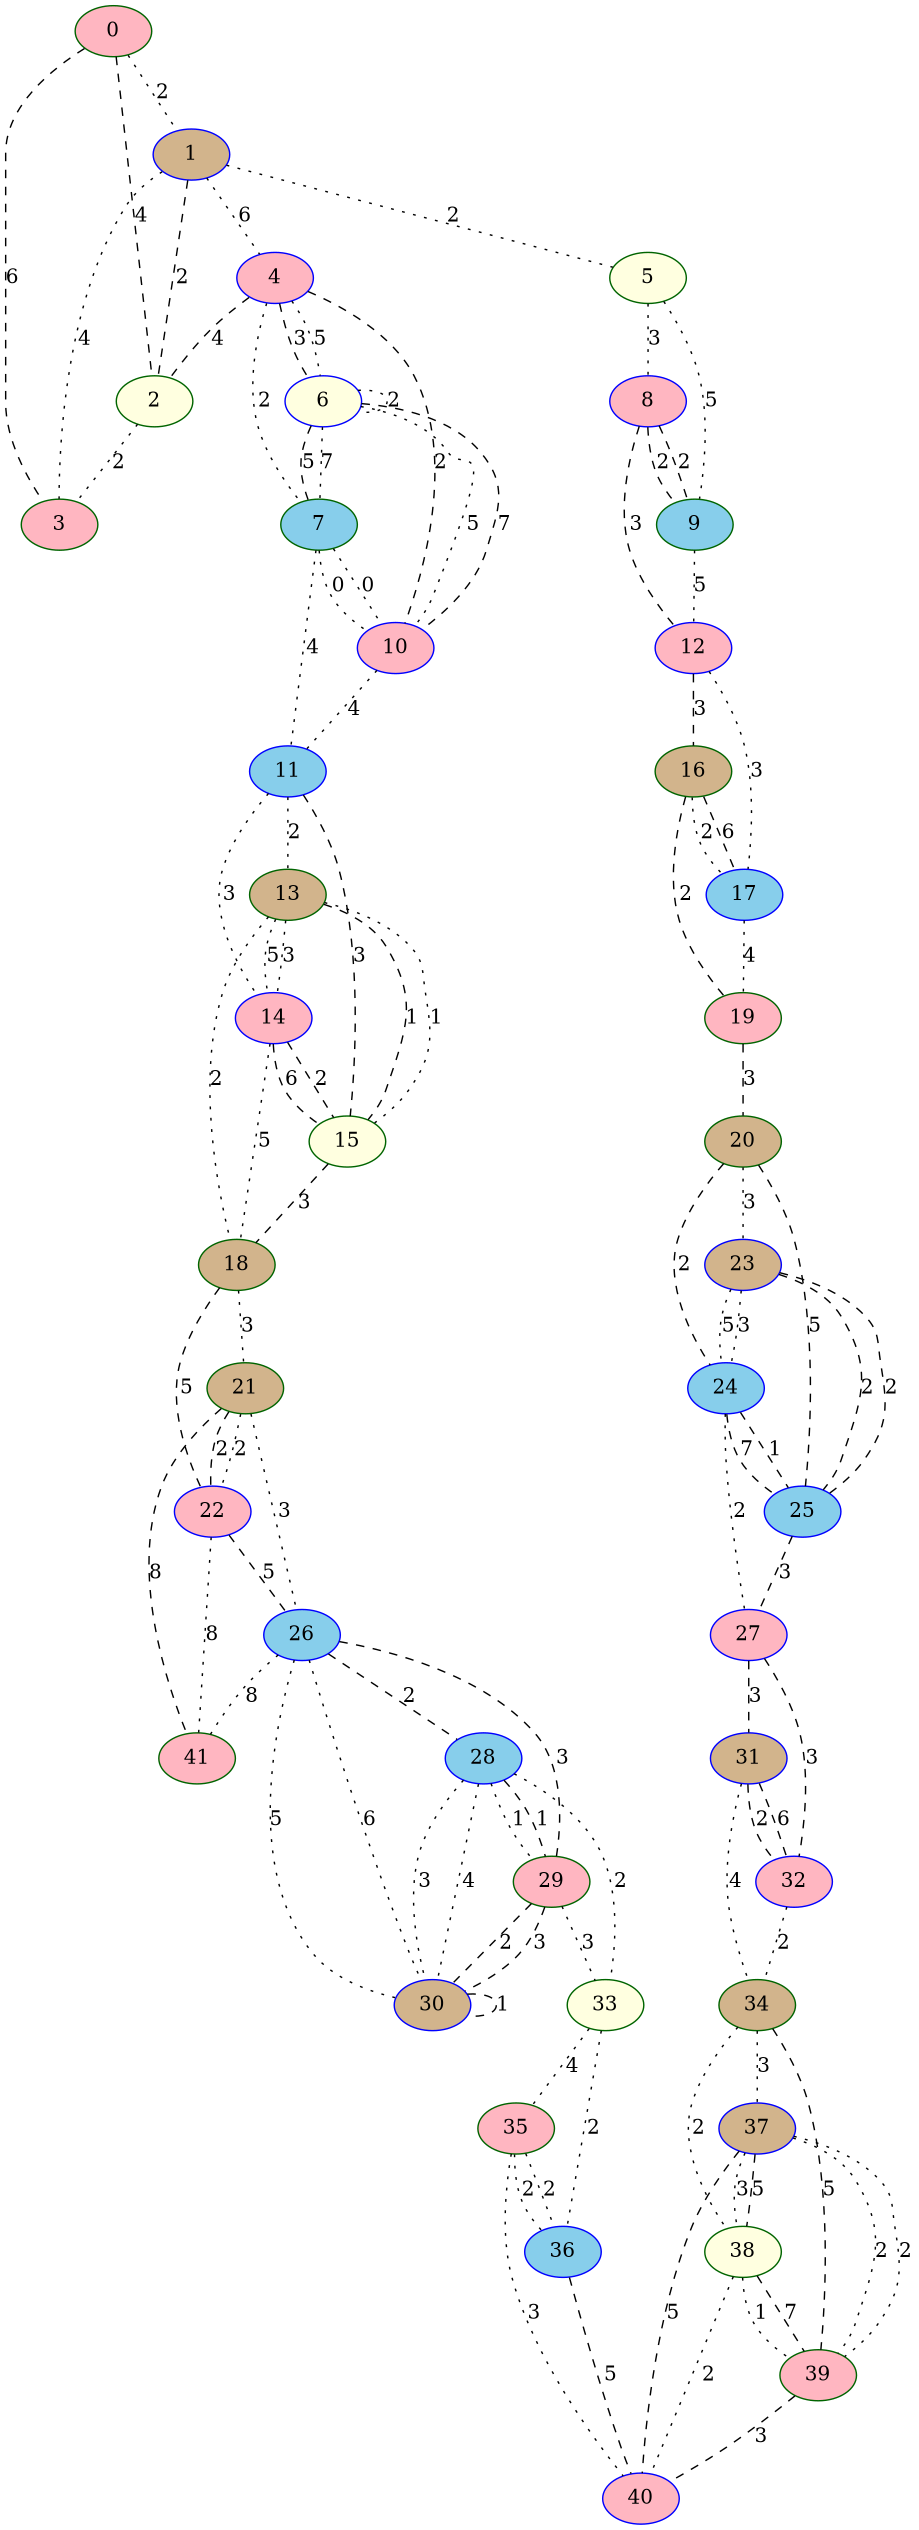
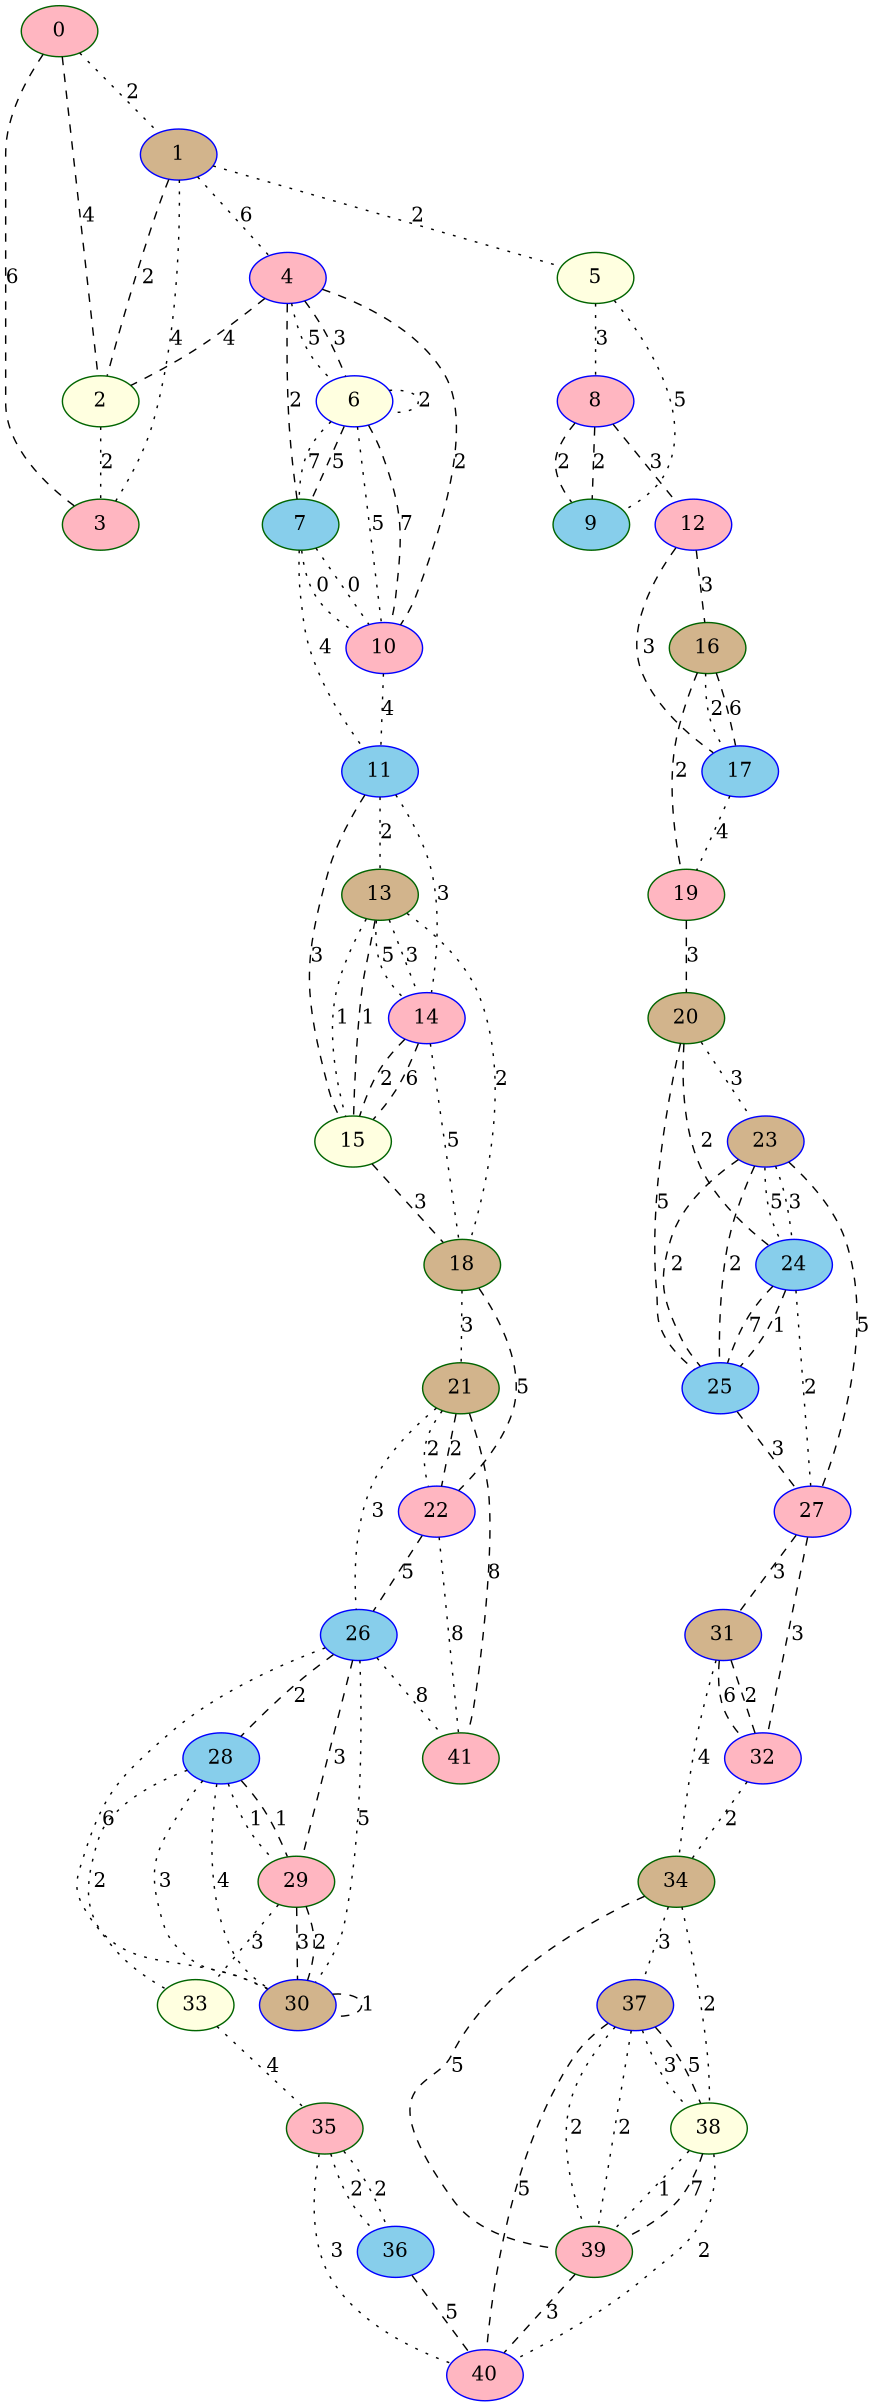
edge "4" -- "7": style dotted -> dashed
edge "9" -- "12": removed, label "5"
edge "12" -- "17": style dotted -> dashed
edge "23" -- "27": added, label "5"
edge "33" -- "36": removed, label "2"
